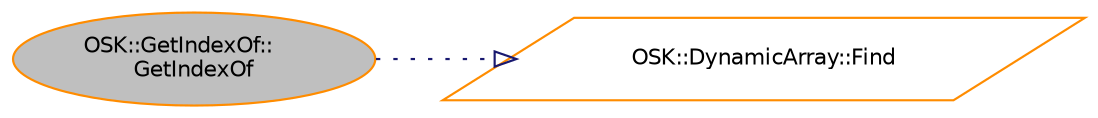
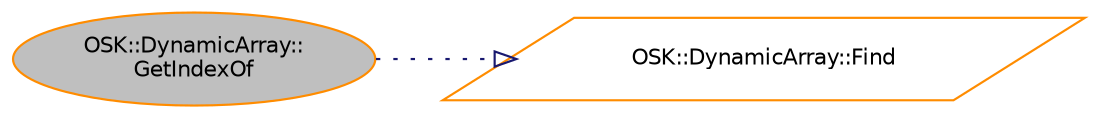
node "OSK::GetIndexOf:: GetIndexOf": label "OSK::GetIndexOf:: GetIndexOf" -> "OSK::DynamicArray:: GetIndexOf"
